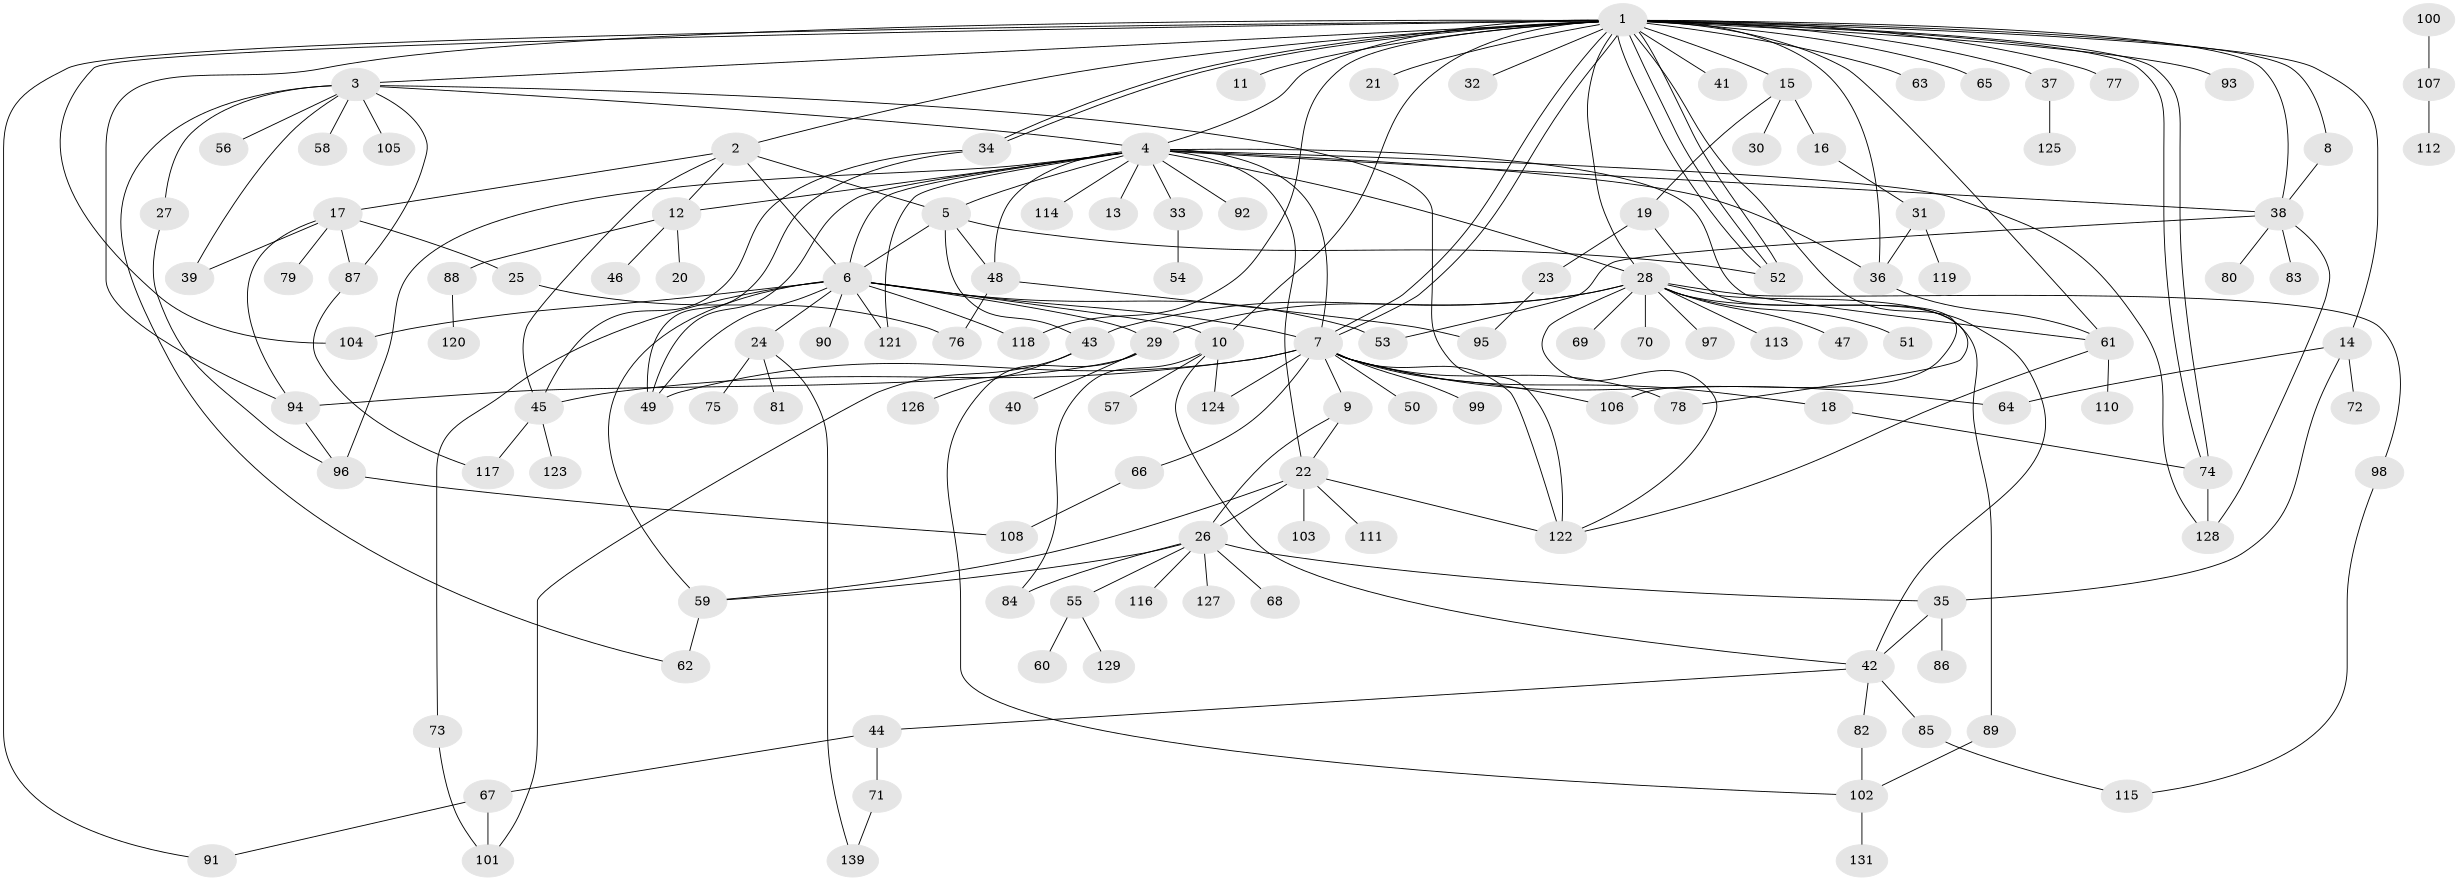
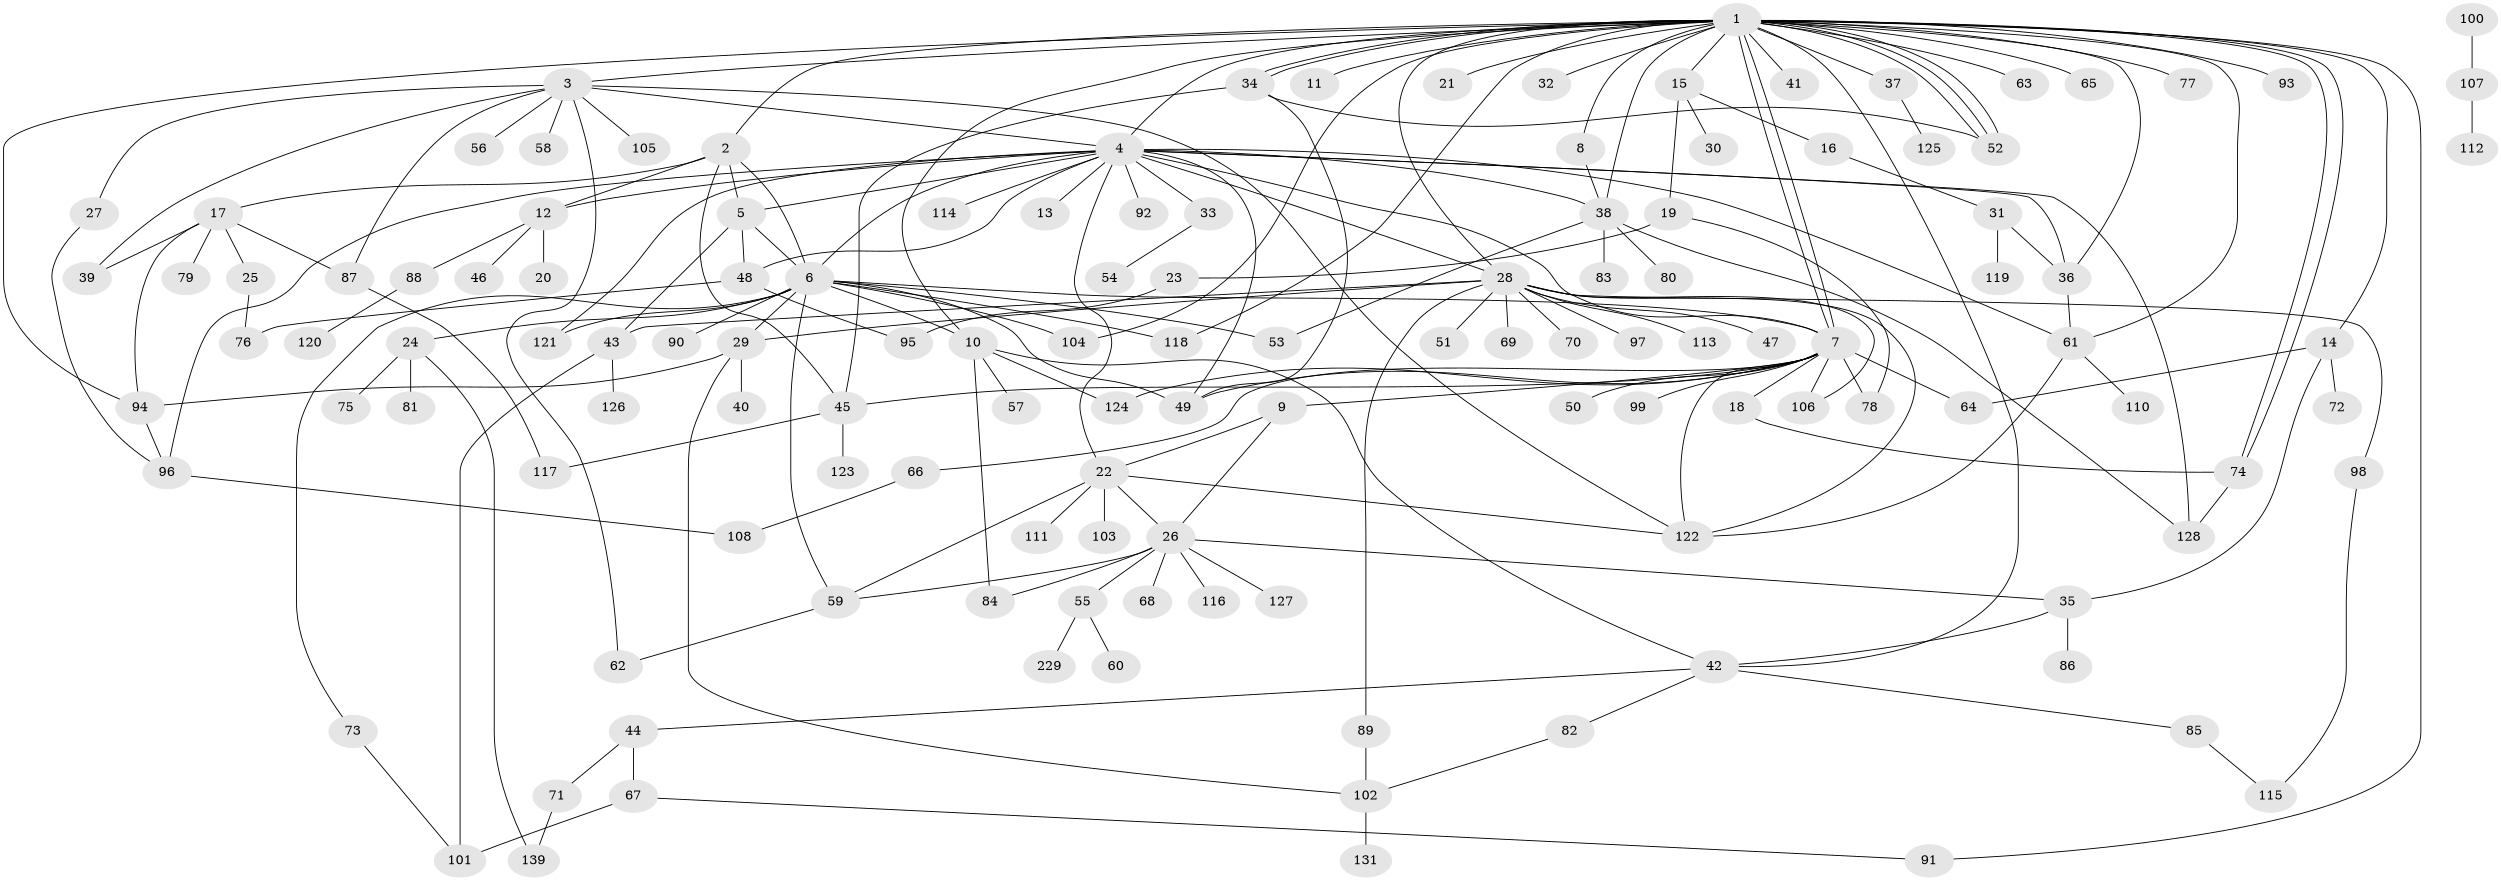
edge "5" -- "52": now "34" -- "52"
node "129": label "129" -> "229"
